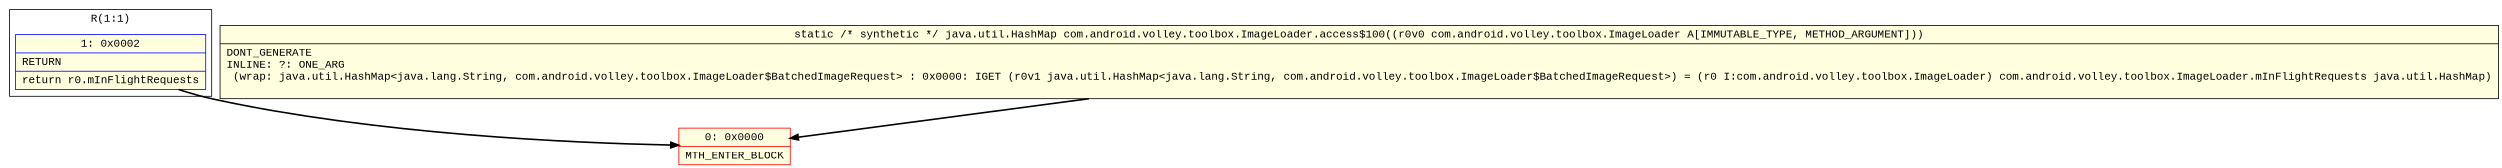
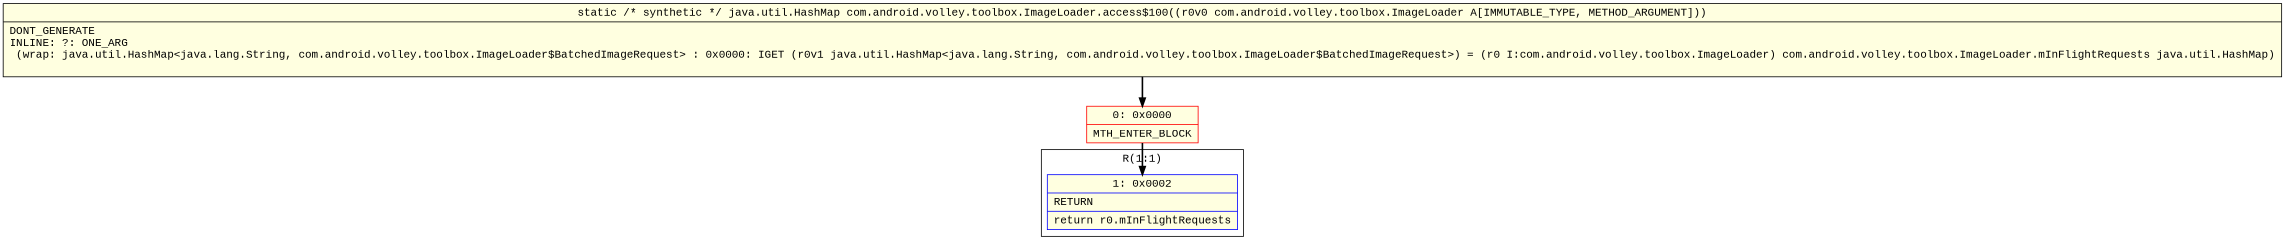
edge "1: 0x0002" -> "0: 0x0000": reversed
